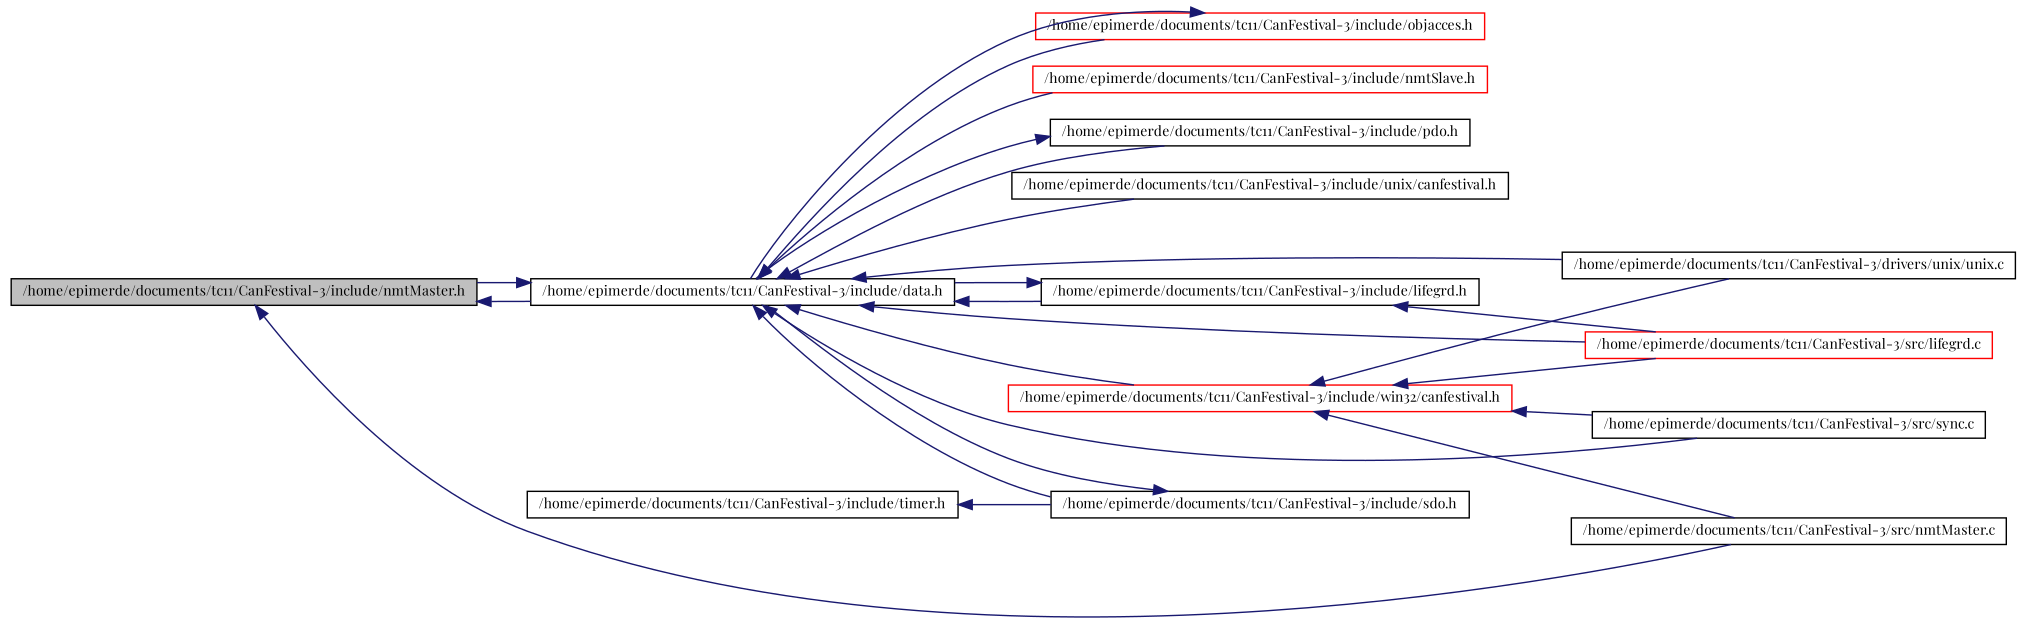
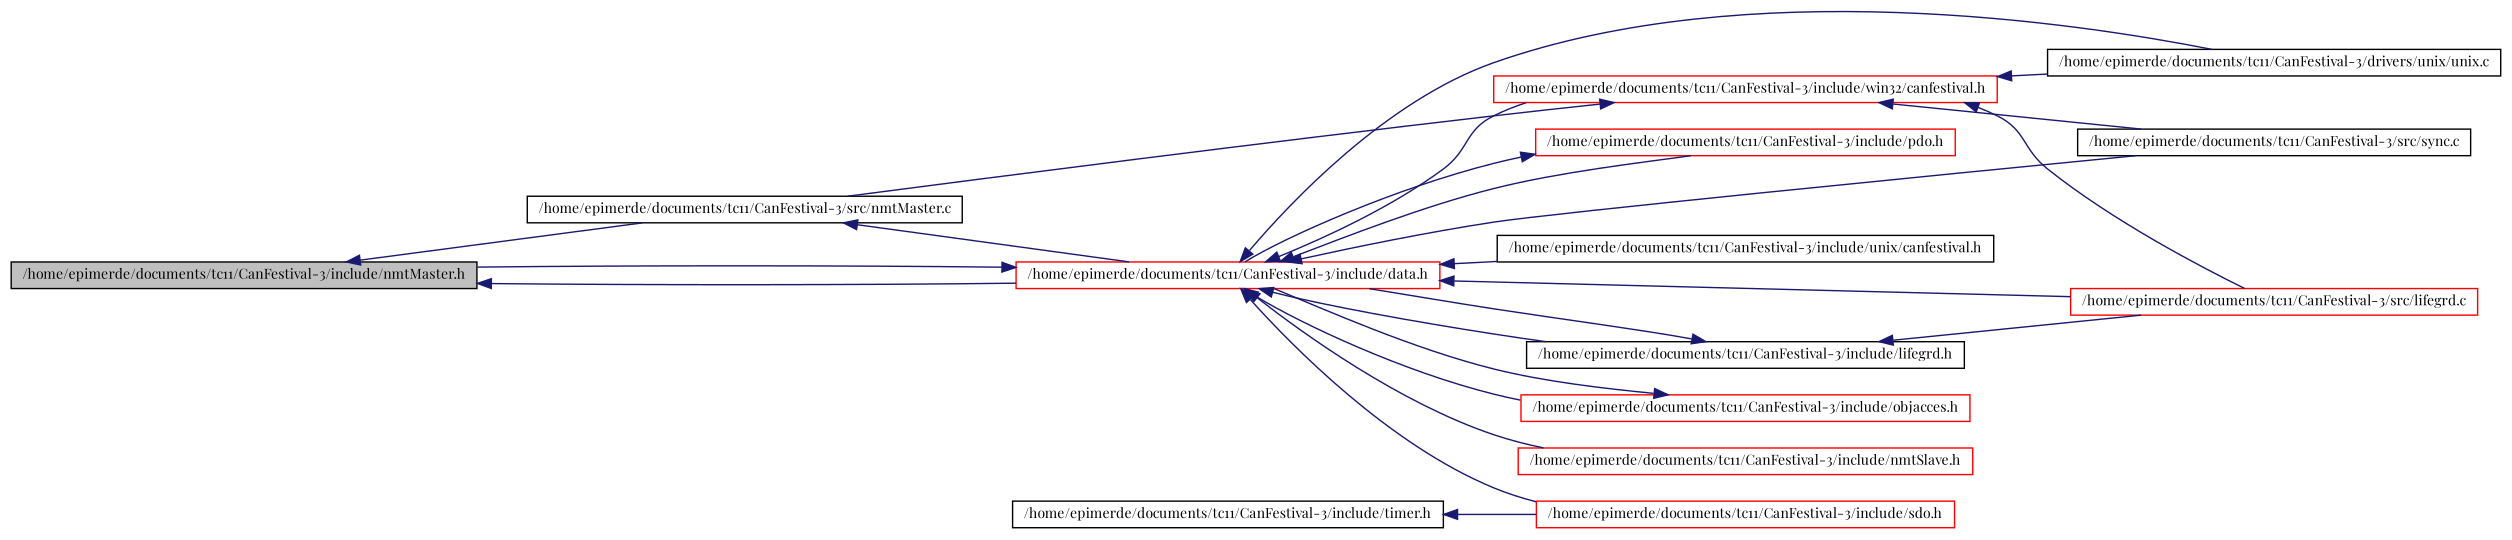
node "/home/epimerde/documents/tc11/CanFestival-3/include/pdo.h": color black -> red
node "/home/epimerde/documents/tc11/CanFestival-3/include/data.h": color black -> red
edge "/home/epimerde/documents/tc11/CanFestival-3/include/data.h" -> "/home/epimerde/documents/tc11/CanFestival-3/include/sdo.h": now "/home/epimerde/documents/tc11/CanFestival-3/include/data.h" -> "/home/epimerde/documents/tc11/CanFestival-3/src/nmtMaster.c"
node "/home/epimerde/documents/tc11/CanFestival-3/include/sdo.h": color black -> red
